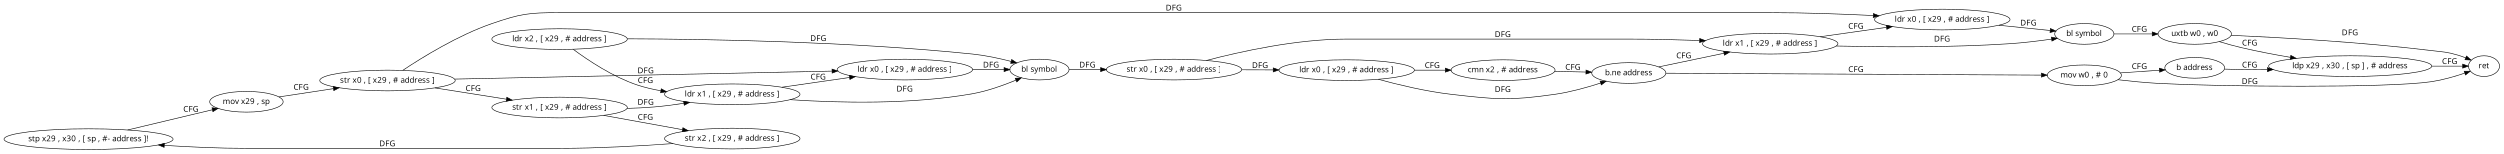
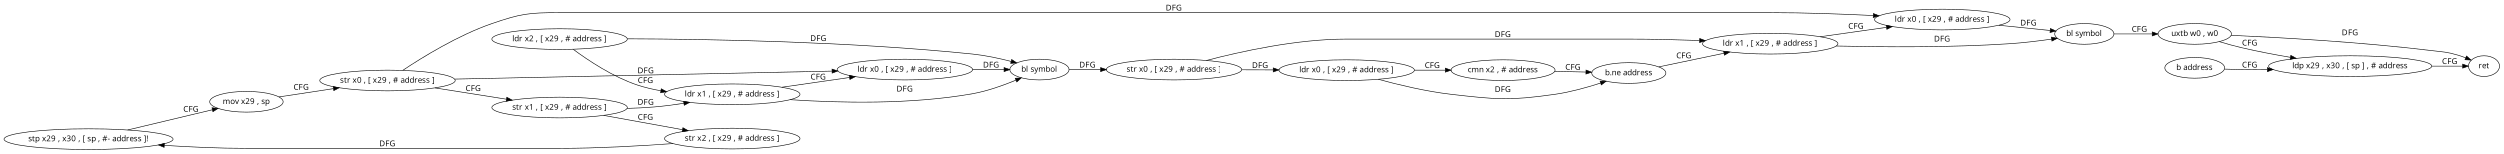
node "mov w0 , # 0": removed
